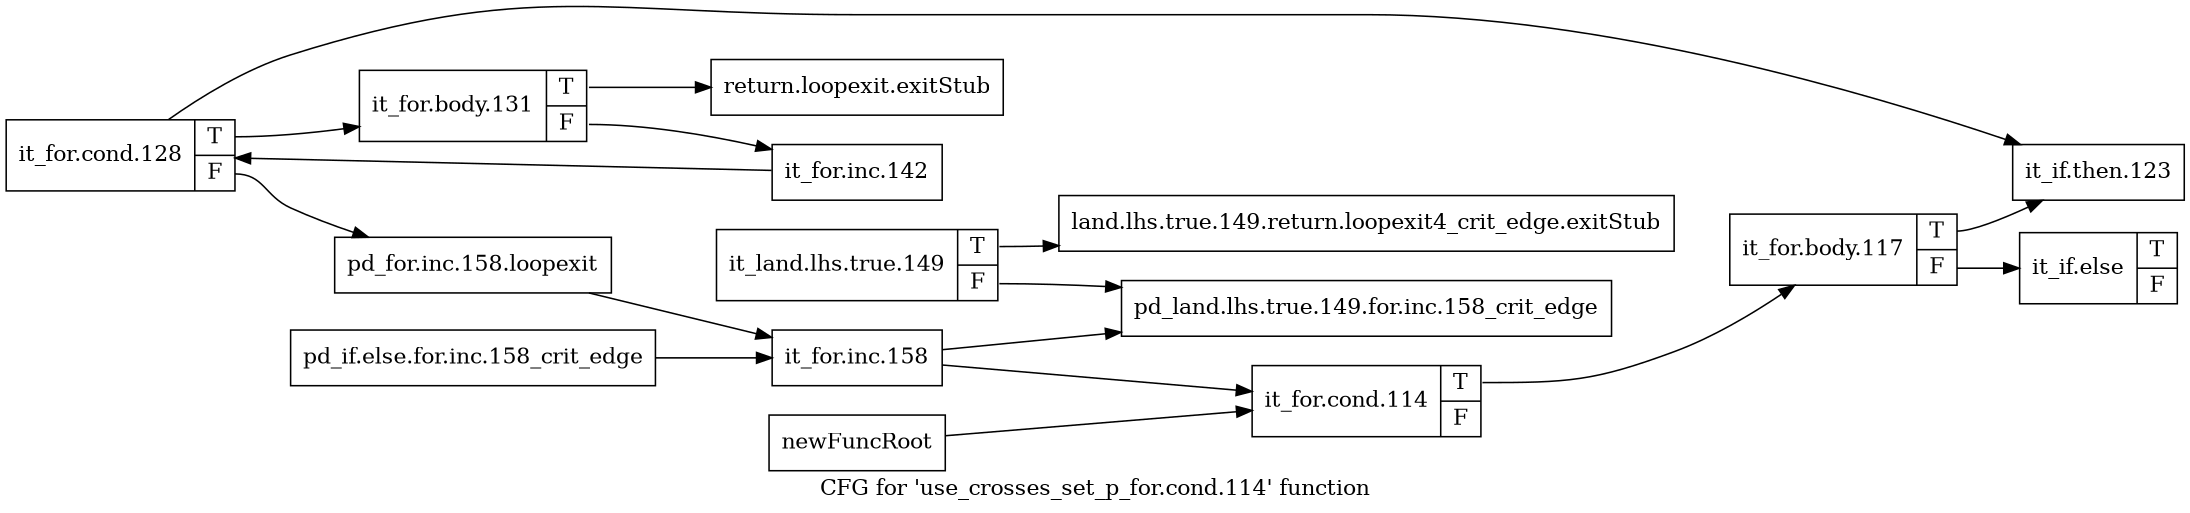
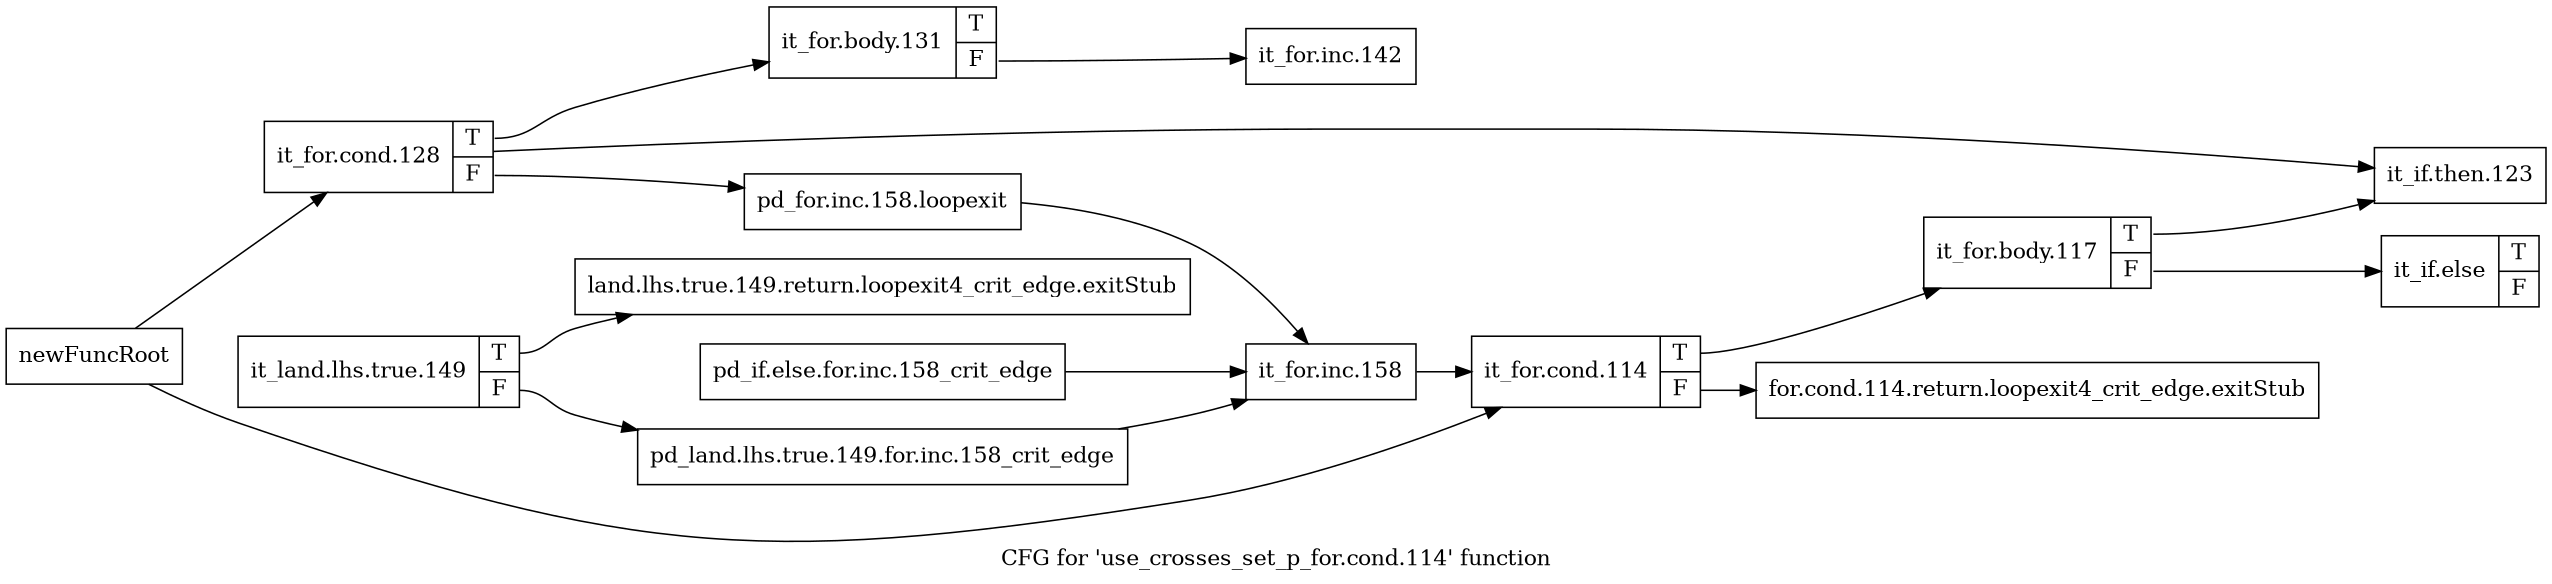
node "return.loopexit.exitStub": removed
edge "it_for.inc.142" -> "it_for.cond.128": now "newFuncRoot" -> "it_for.cond.128"
edge "it_for.inc.158" -> "pd_land.lhs.true.149.for.inc.158_crit_edge": reversed
node "for.cond.114.return.loopexit4_crit_edge.exitStub": added
